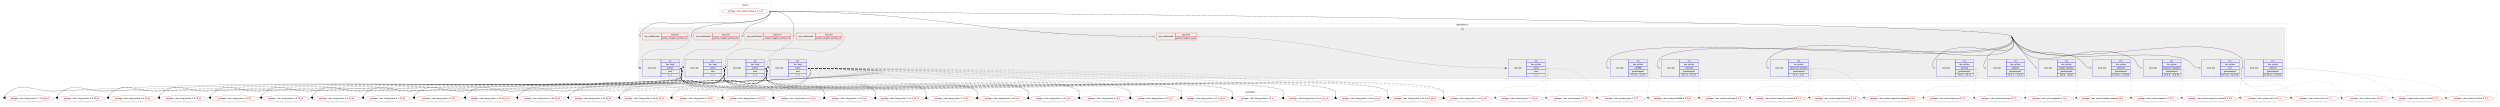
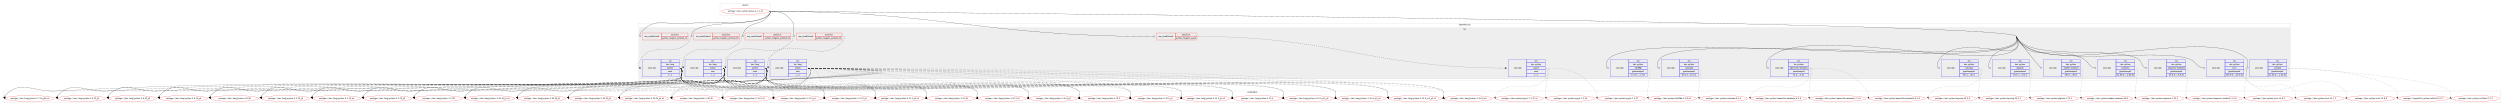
node "portage://dev-python/importlib-lang-7.1.0": label "portage://dev-python/importlib-lang-7.1.0" -> "portage://dev-python/importlib-metadata-7.1.0"
